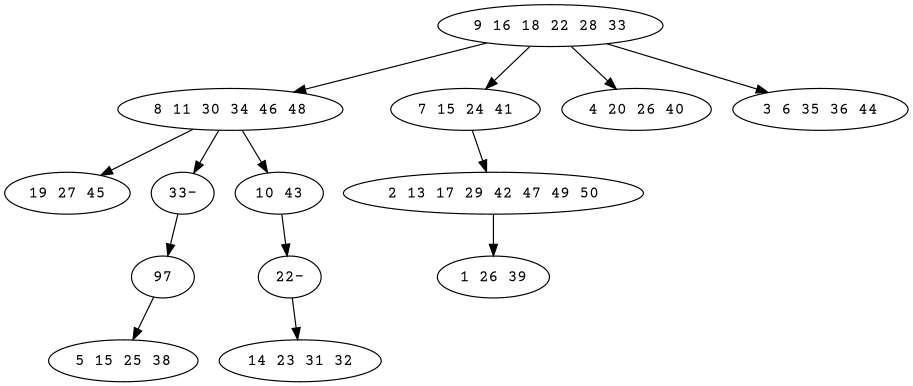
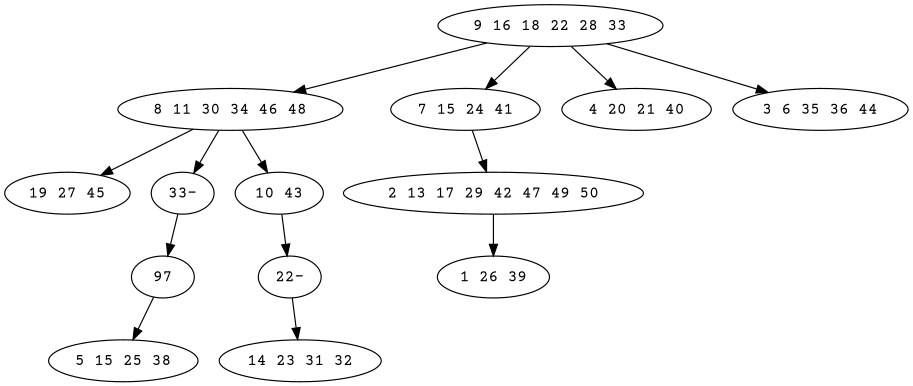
node "4 20 26 40": label "4 20 26 40" -> "4 20 21 40"
